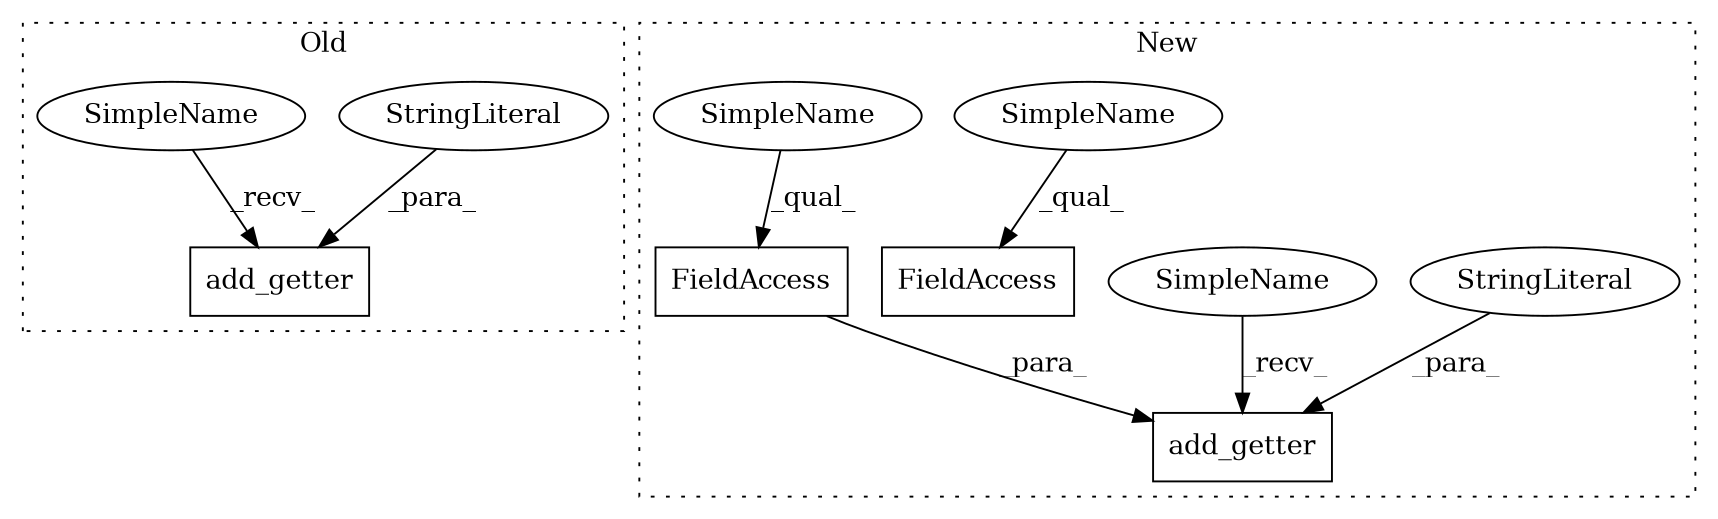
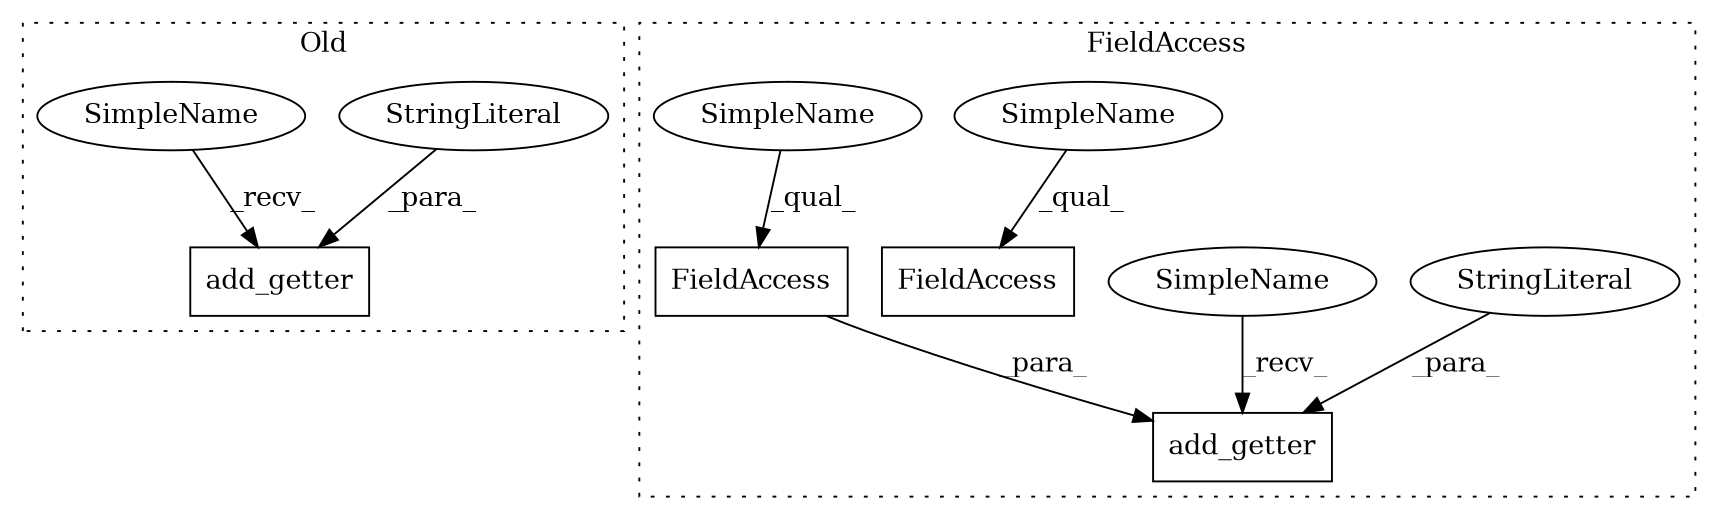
cluster "New": label "New" -> "FieldAccess"
